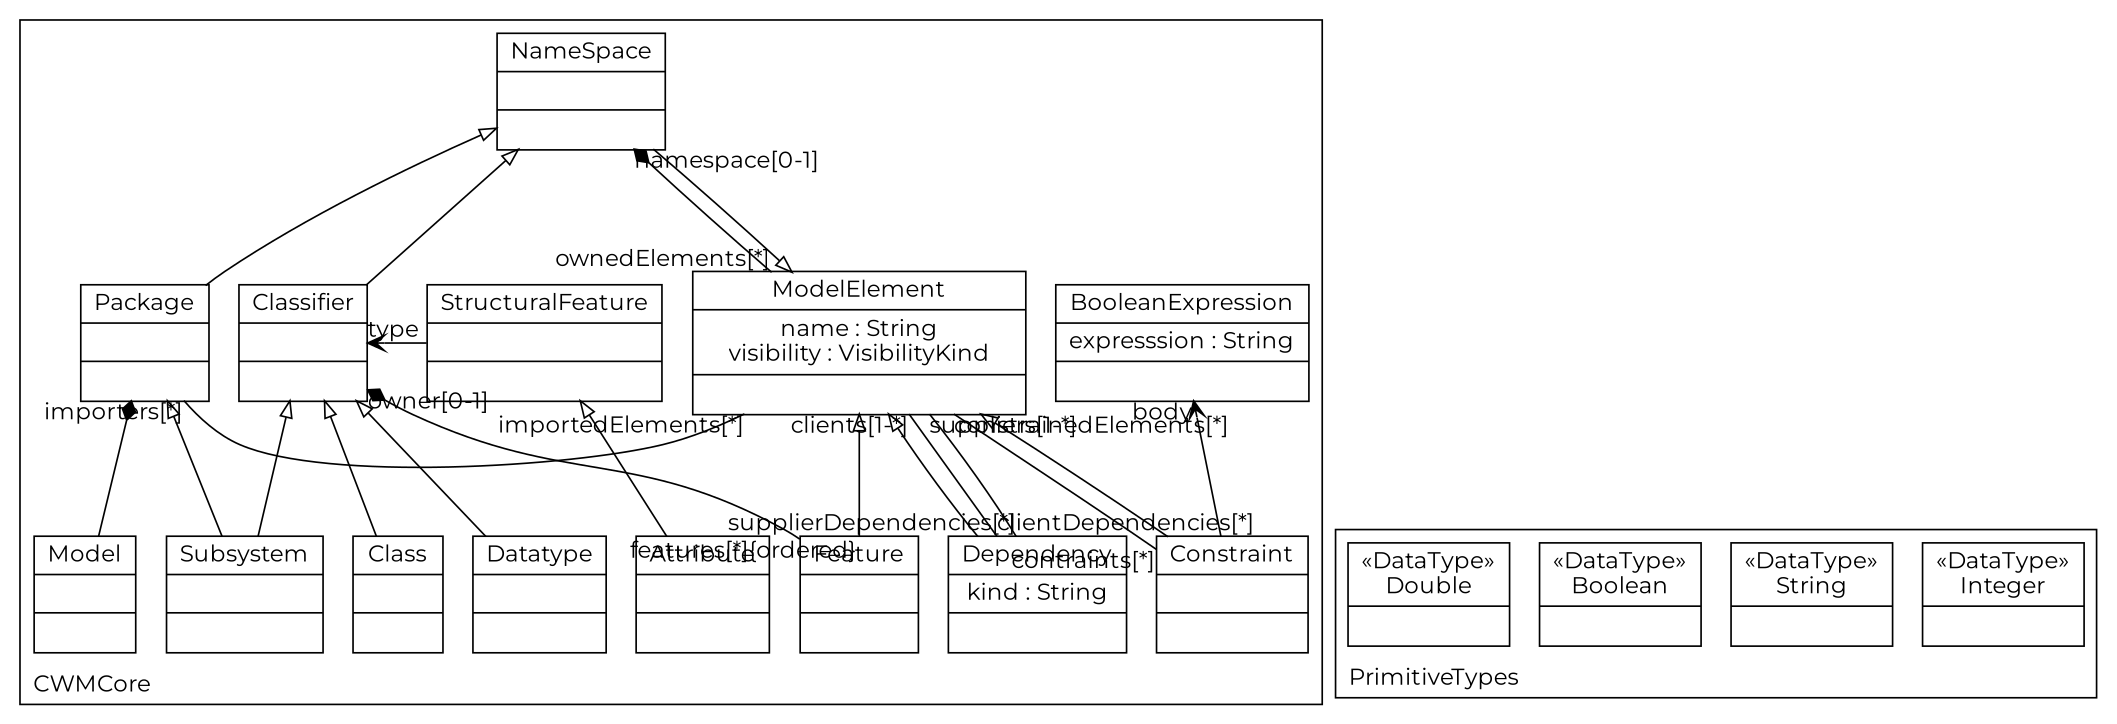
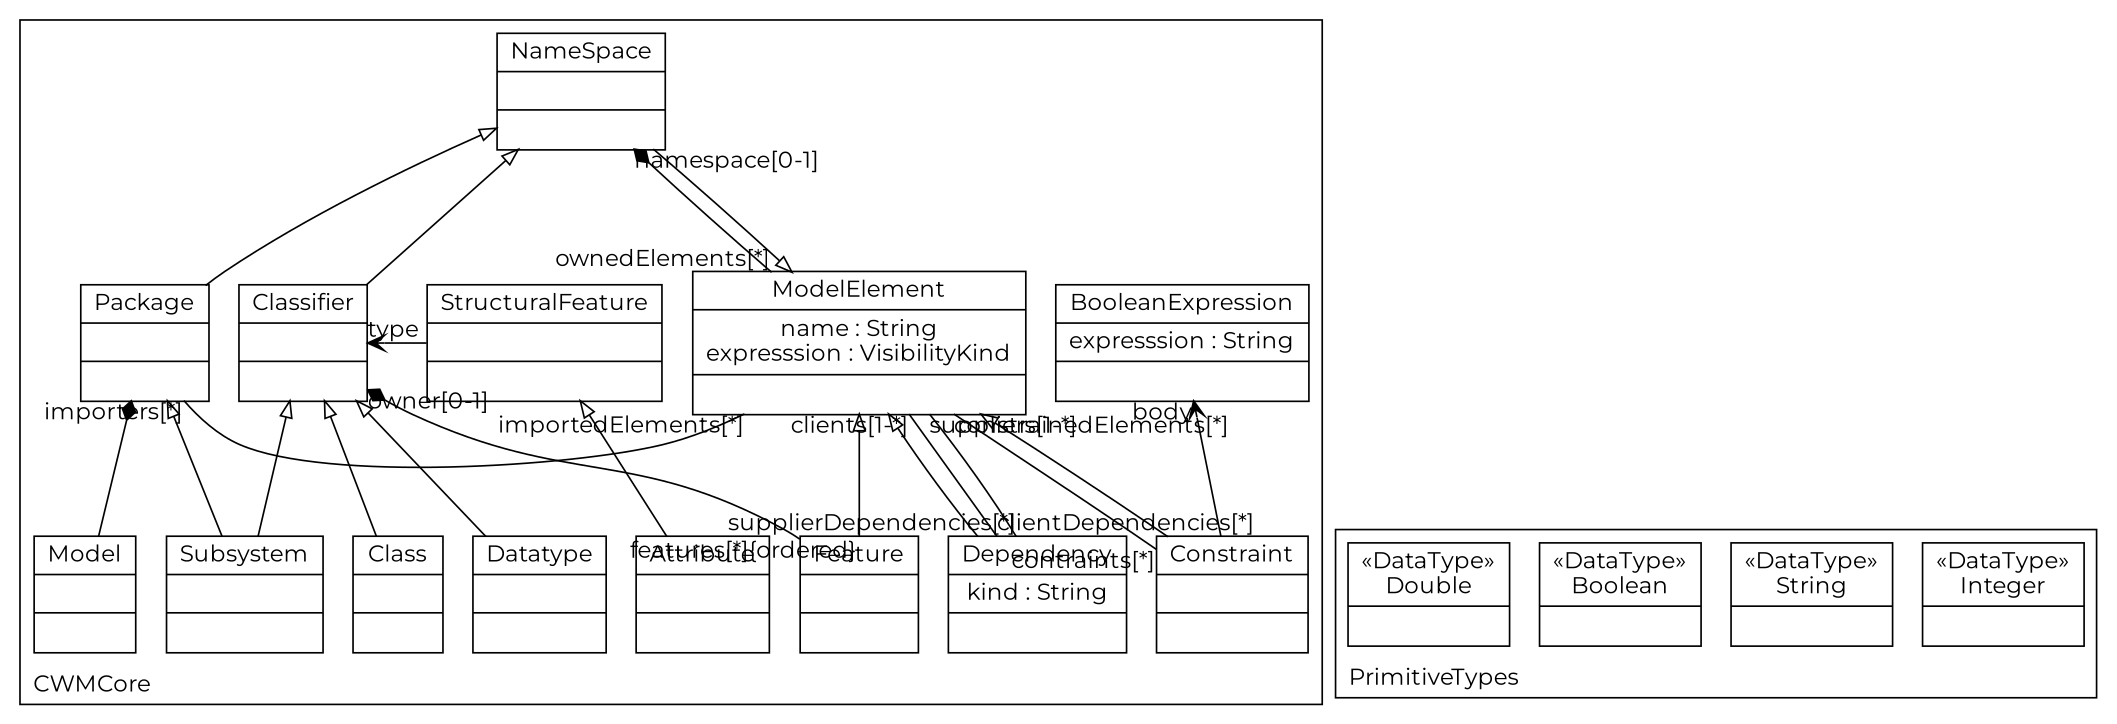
node "ModelElement": text "visibility : VisibilityKind" -> "expresssion : VisibilityKind"
